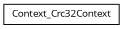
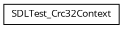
node "Context_Crc32Context": label "Context_Crc32Context" -> "SDLTest_Crc32Context"
